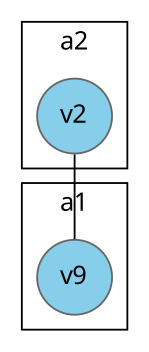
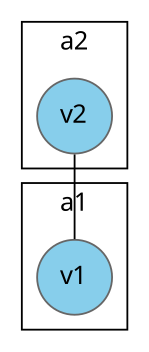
node "v9": label "v9" -> "v1"
